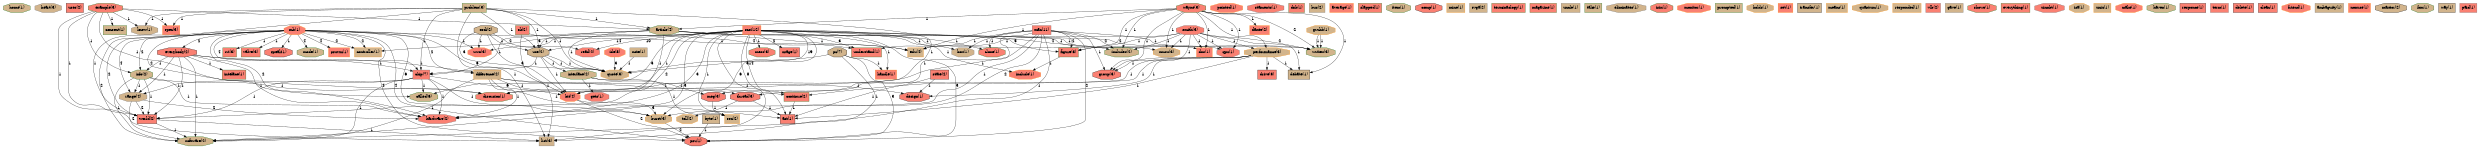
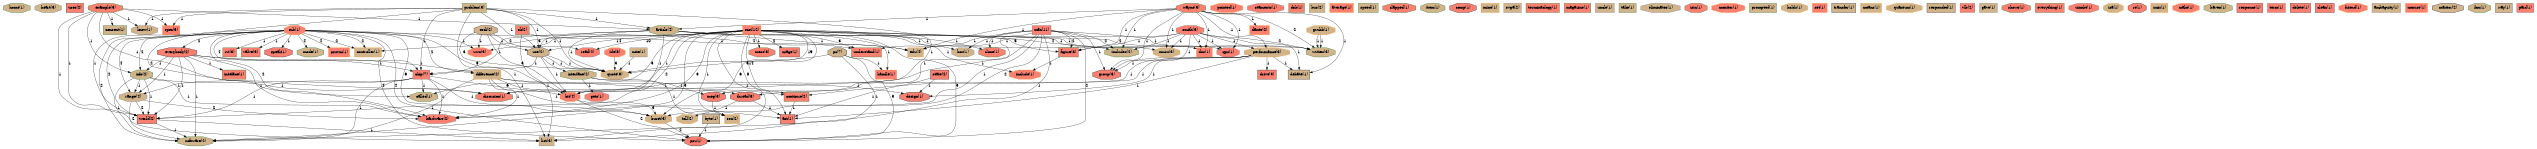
node "speed(1)": added
node "slapped(1)": shape box -> octagon
node "responded(1)": color darkorange -> black
node "re(1)": added
node "called(6)": label "called(6)" -> "called(1)"
